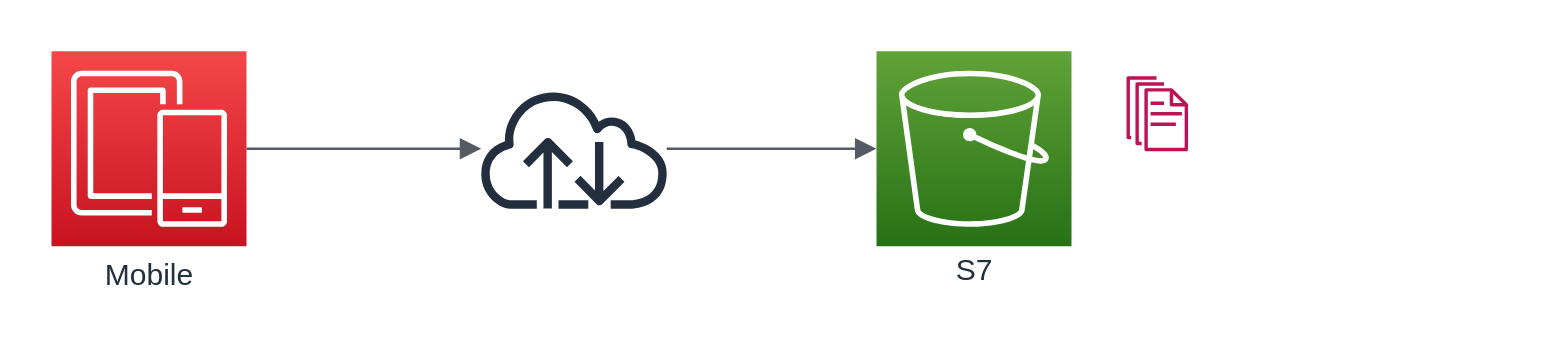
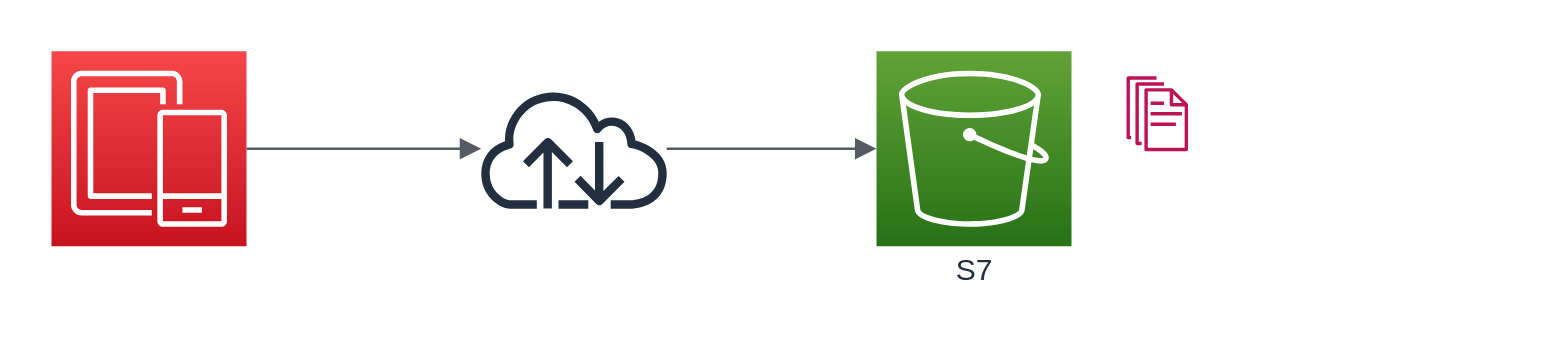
node "Mobile": removed
